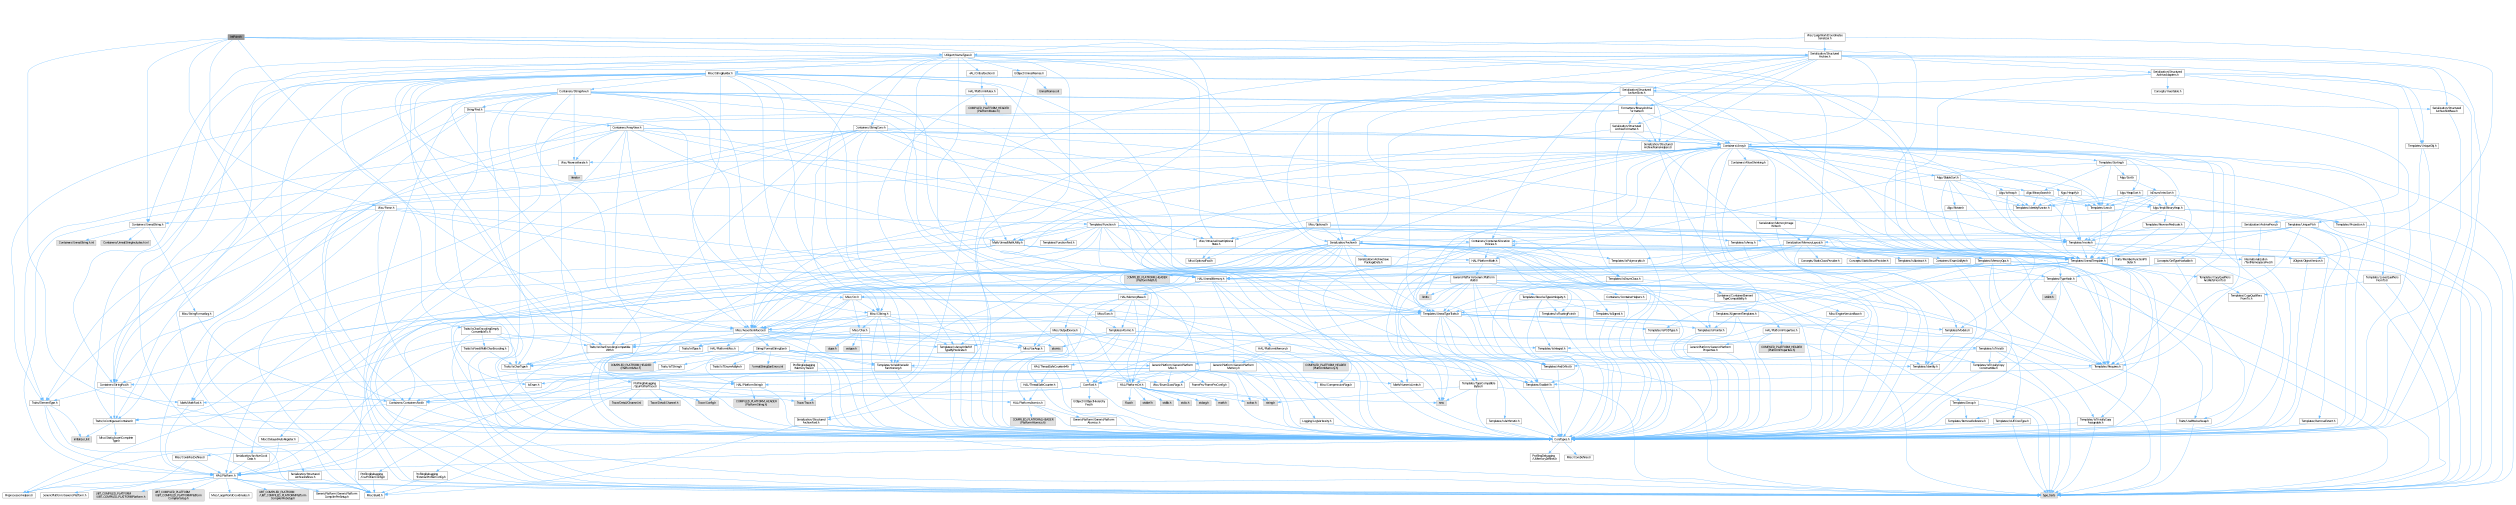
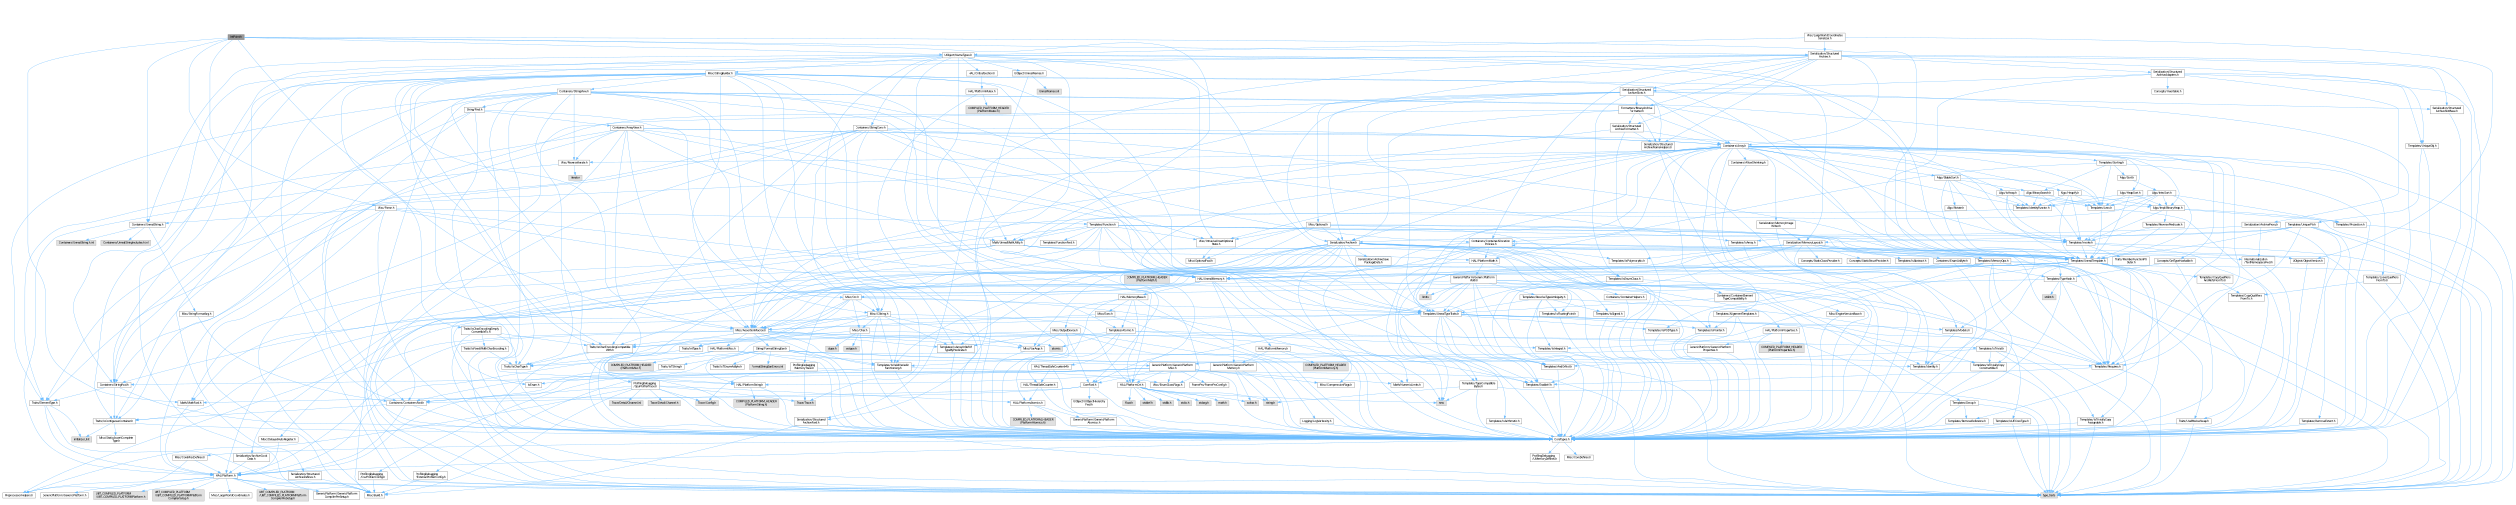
node "IsEnum/IntroSort.h": label "IsEnum/IntroSort.h" -> "Algo/IntroSort.h"
edge "GenericPlatform/GenericPlatform Memory.h" -> "CoreFwd.h": removed
